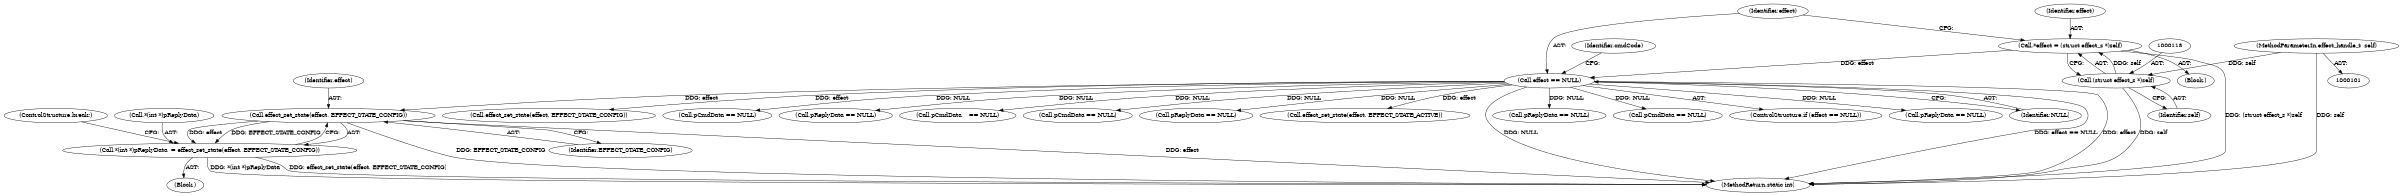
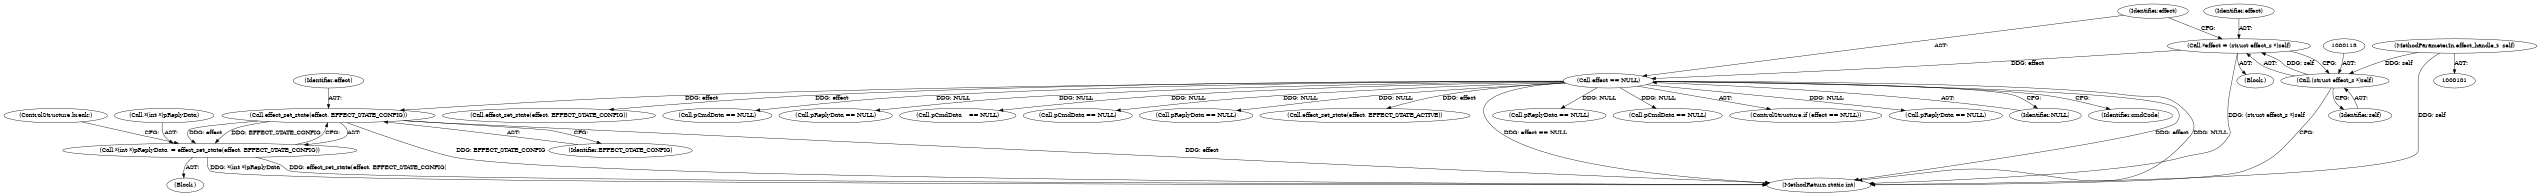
edge "(Identifier,cmdCode)" -> "(Call,effect == NULL)": reversed
edge "(Call,(struct effect_s *)self)" -> "(MethodReturn,static int)": label "DDG: self" -> "CFG: "
